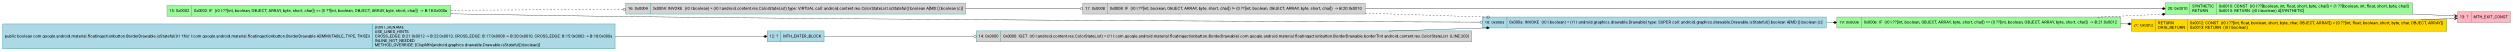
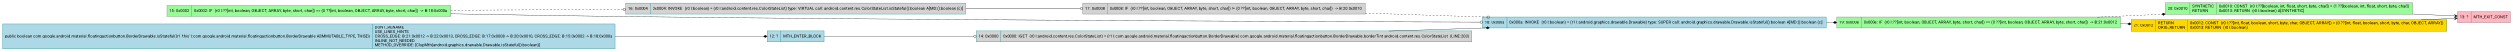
edge "17: 0x0008" -> "20: 0x0010": removed
